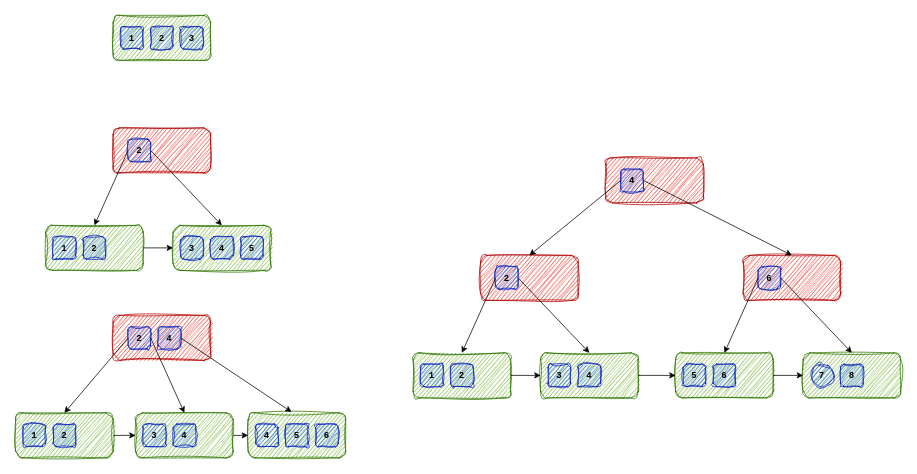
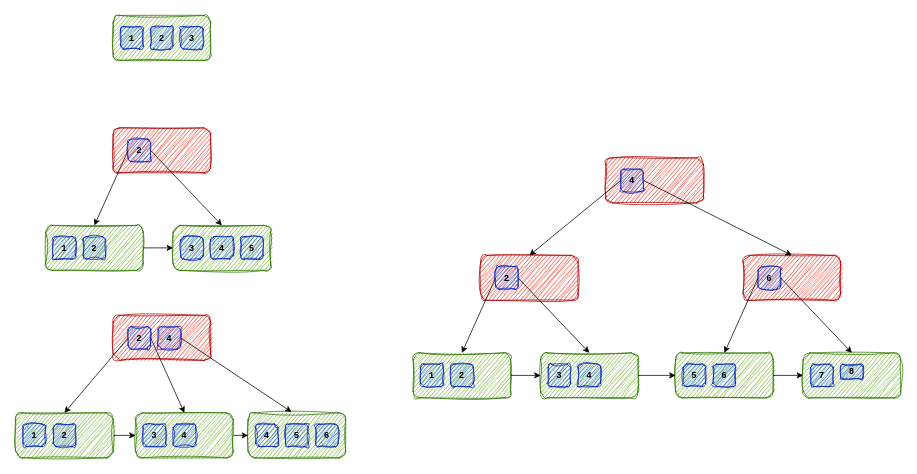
node "7": shape ellipse -> rounded rectangle
node "8": size 23x23 -> 23x15
